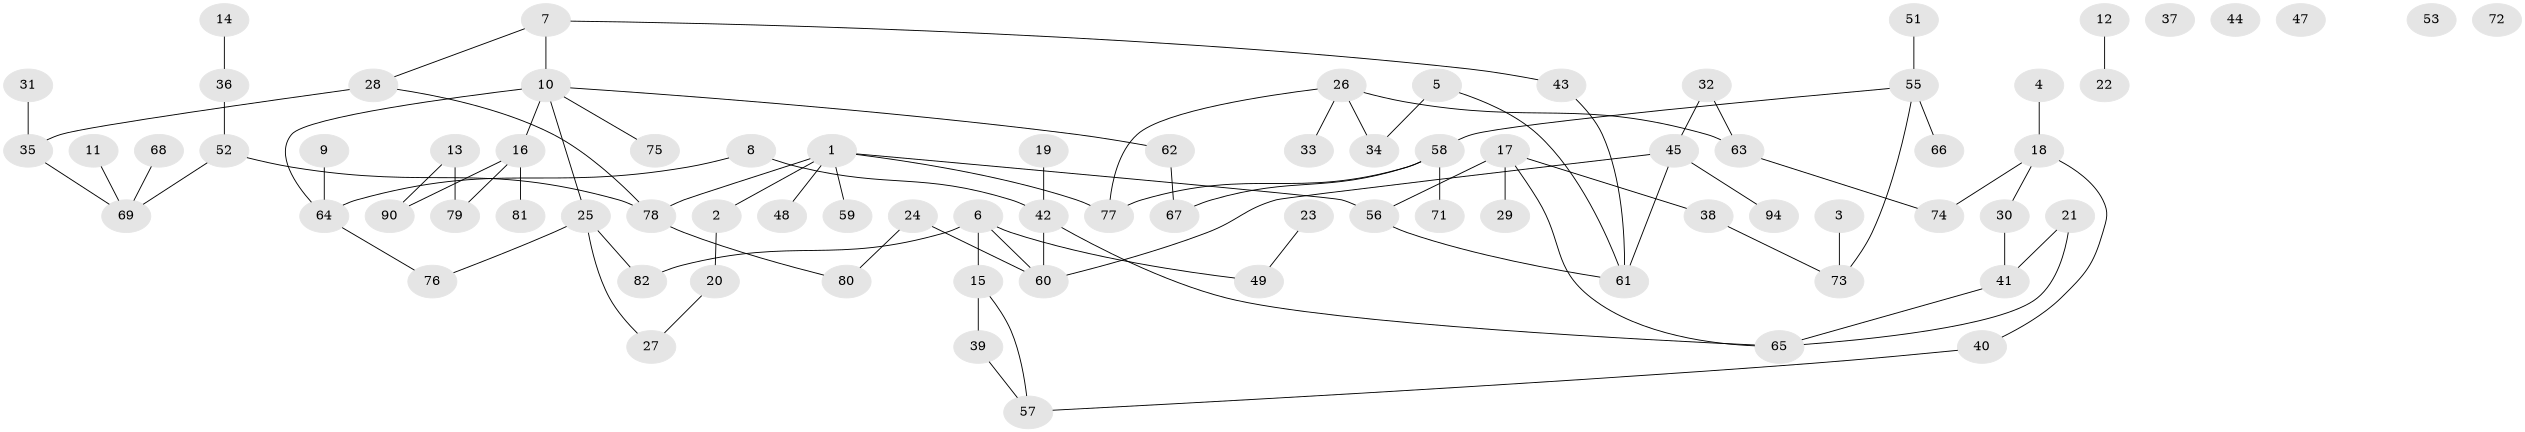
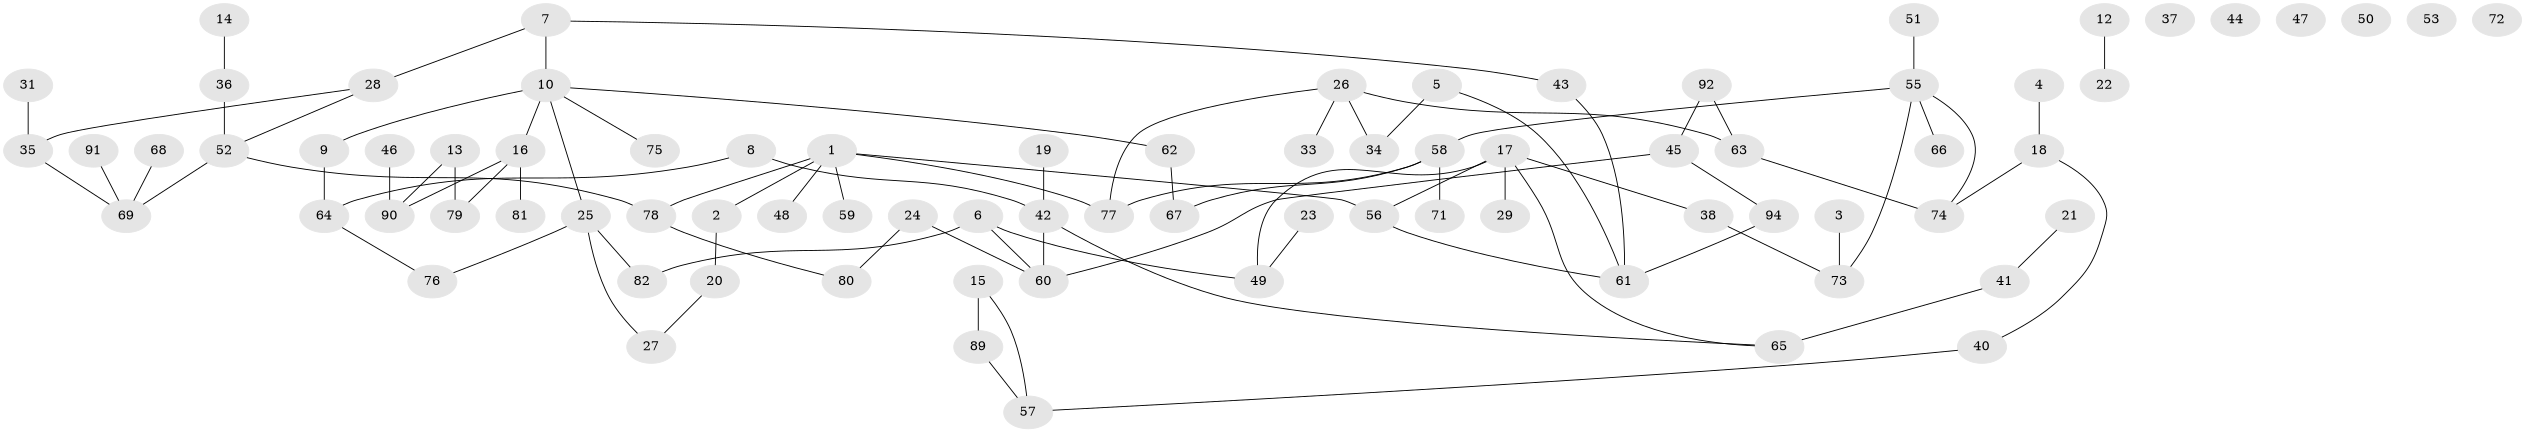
node "50": added
node "32": label "32" -> "92"
edge "10" -- "64": now "10" -- "9"
edge "28" -- "78": now "28" -- "52"
edge "55" -- "74": added
node "11": label "11" -> "91"
node "46": added
edge "17" -- "49": added
edge "45" -- "61": now "94" -- "61"
node "30": removed
edge "6" -- "15": removed
edge "21" -- "65": removed
node "39": label "39" -> "89"
